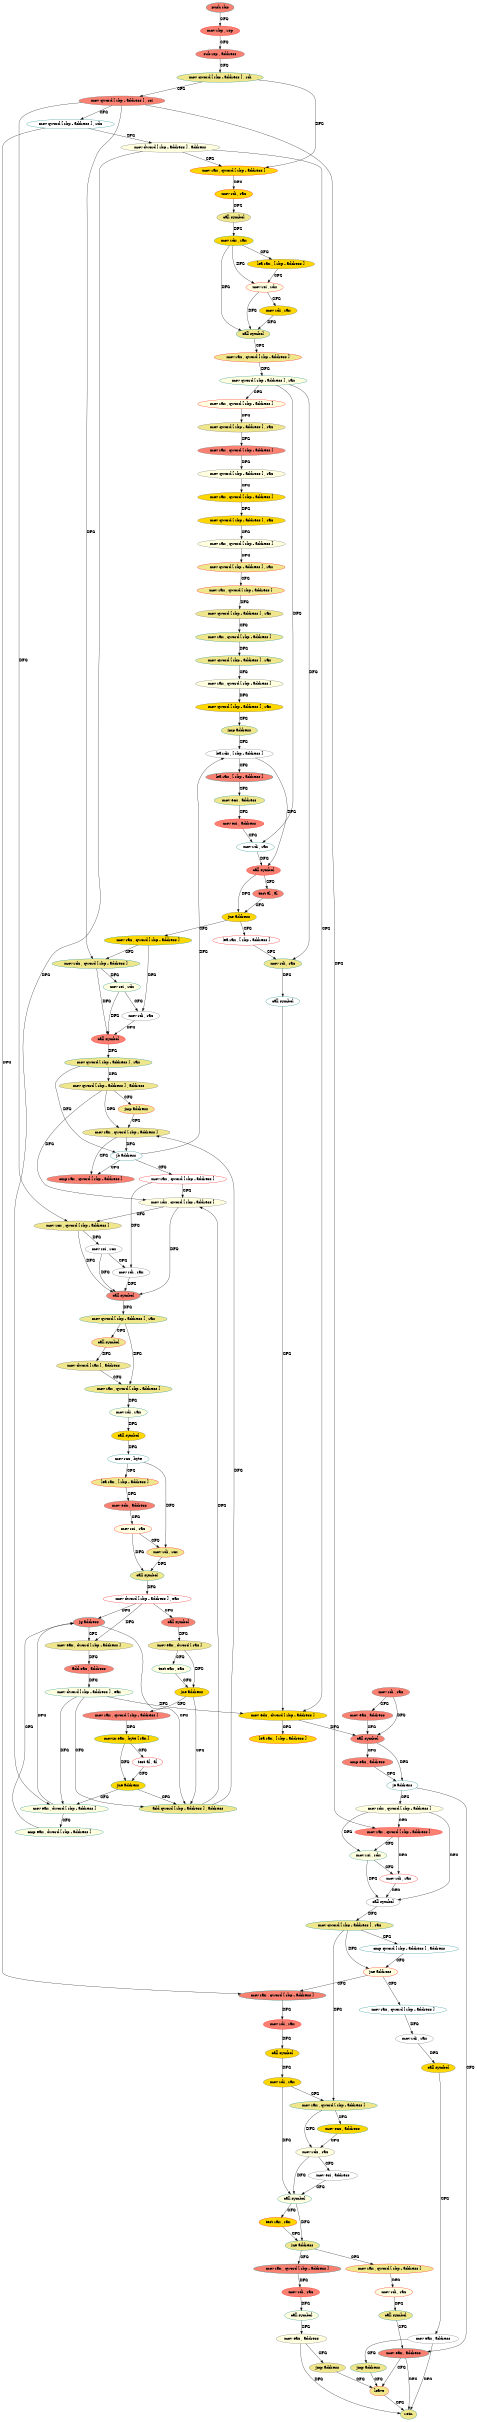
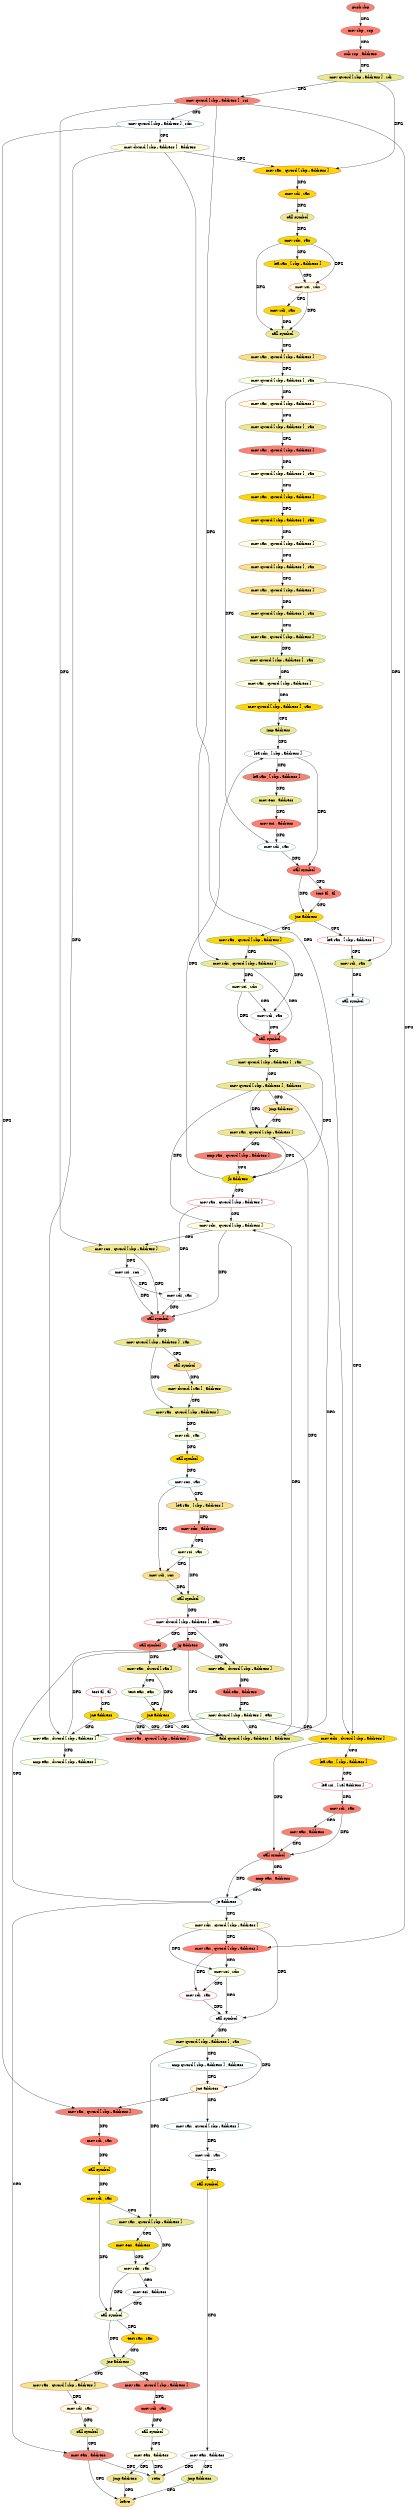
edge "mov dword [ rbp - address ] , address" -> "mov edx , dword [ rbp - address ]": label "CFG" -> "DFG"
node "jb address": fillcolor white -> gold
edge "jb address" -> "cmp rax , qword [ rbp - address ]": reversed
edge "mov qword [ rbp - address ] , address" -> "add qword [ rbp - address ] , address": added, label "DFG"
node "mov rcx , byte": label "mov rcx , byte" -> "mov rcx , rax"
node "mov rsi , rax": color red -> teal
edge "cmp eax , dword [ rbp - address ]" -> "jg address": now "je address" -> "jg address"
node "movzx eax , byte [ rax ]": removed
node "lea rsi , [ rel address ]": added
edge "leave" -> "retn": removed, label "CFG"
